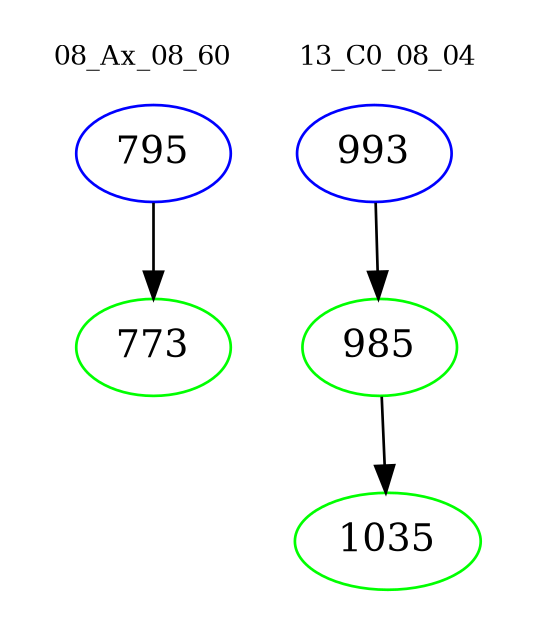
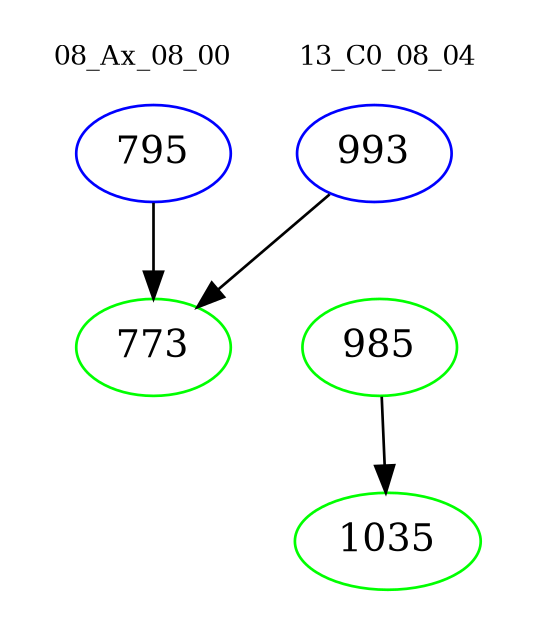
cluster "08_Ax_08_60": label "08_Ax_08_60" -> "08_Ax_08_00"
edge "993" -> "985": now "993" -> "773"
